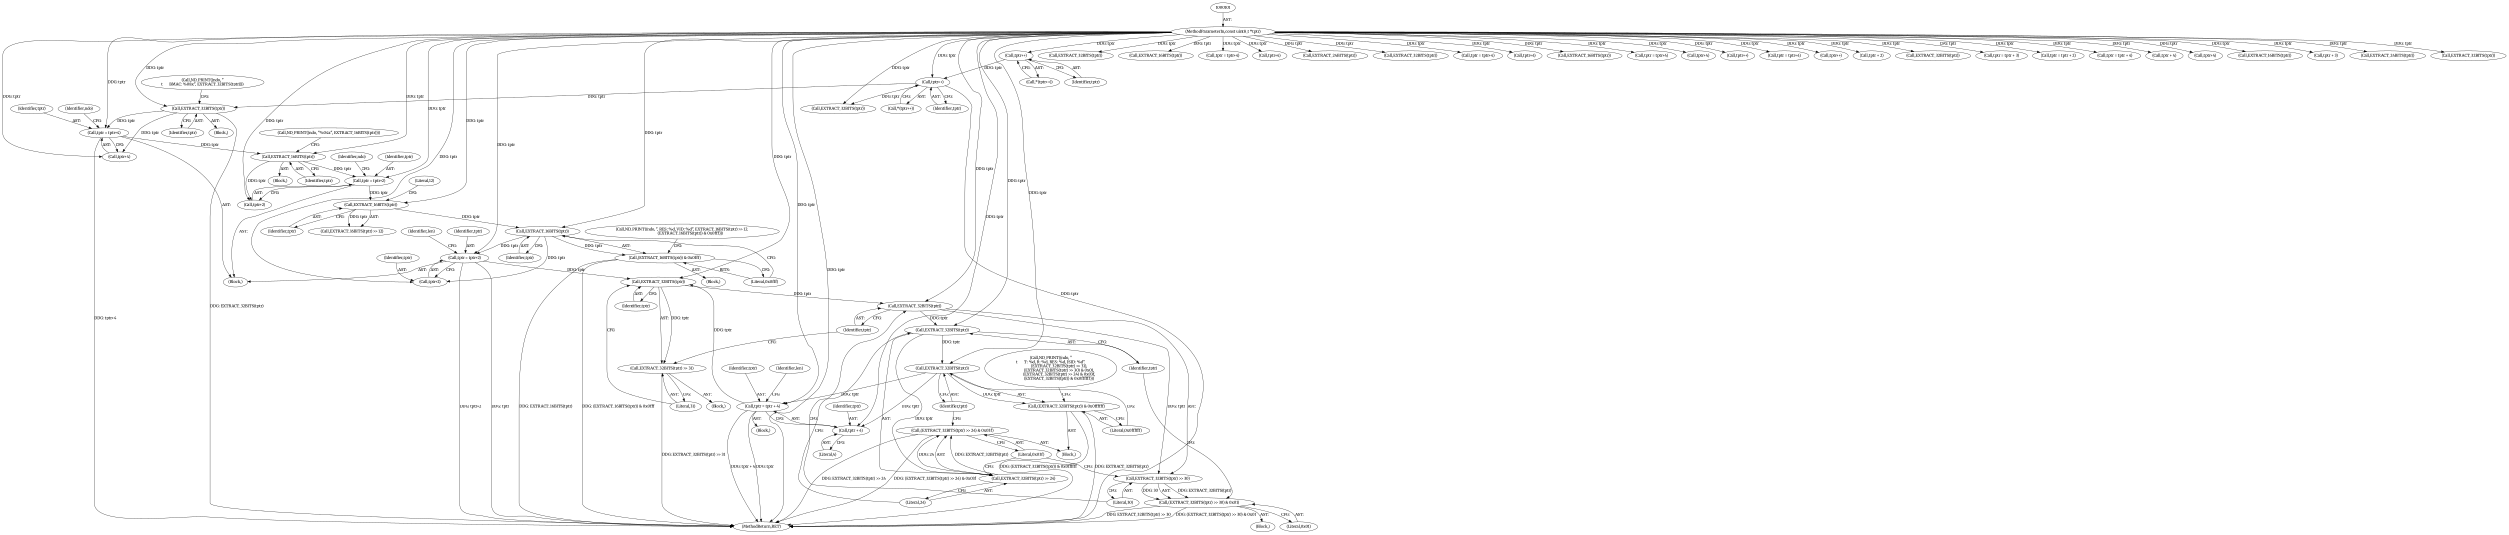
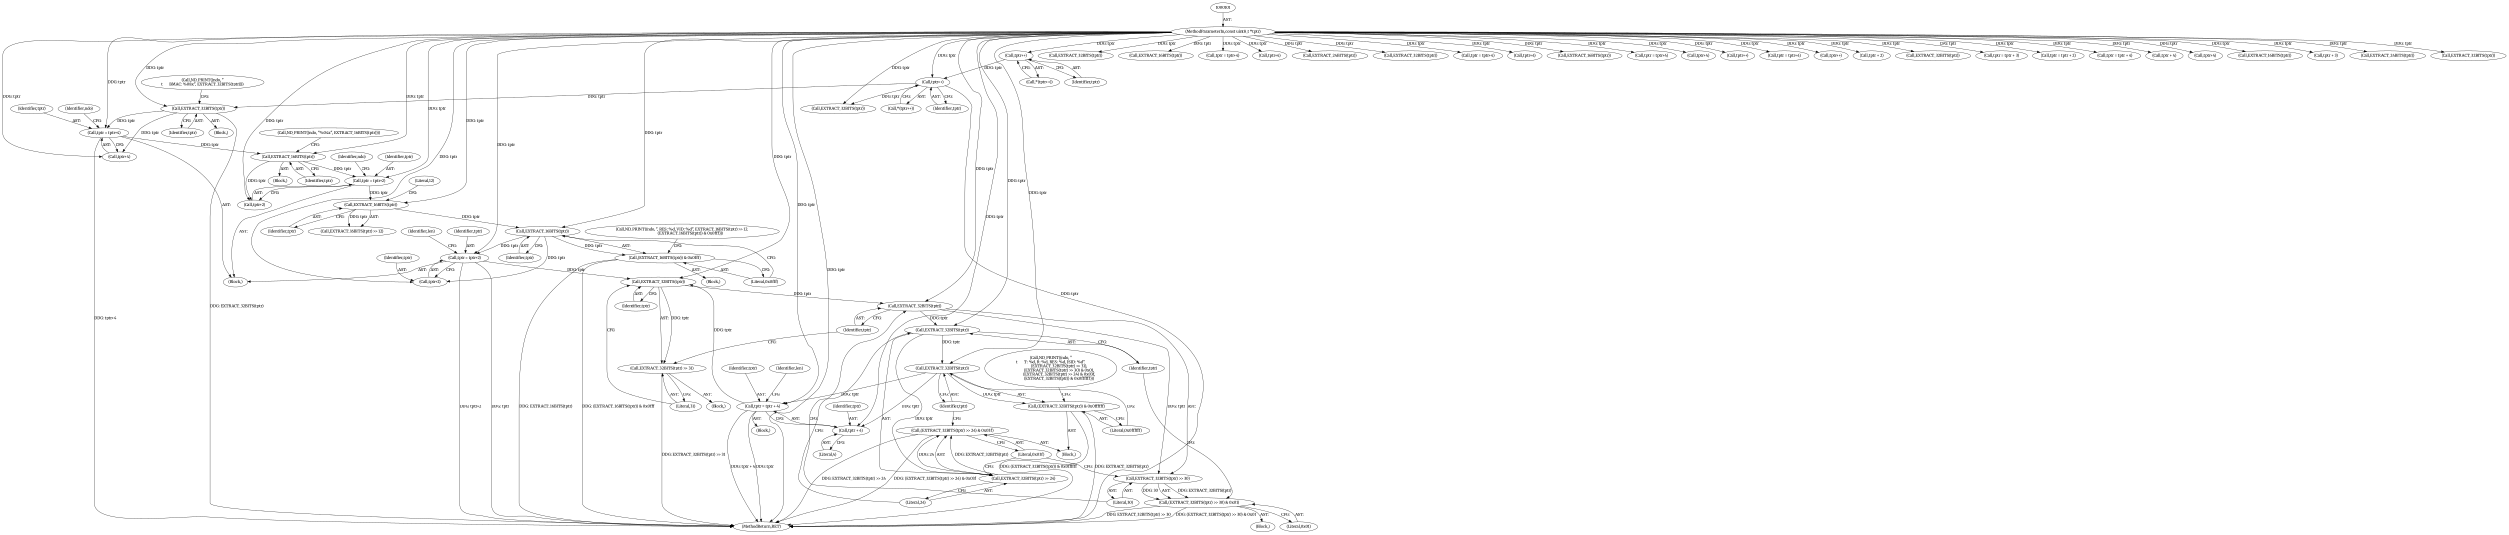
edge "(Literal,0x0fff)" -> "(Call,(EXTRACT_16BITS(tptr)) & 0x0fff)": label "BITS: " -> "AST: "
edge "(Call,EXTRACT_32BITS(tptr) >> 30)" -> "(Literal,30)": label "CFG: " -> "AST: "
